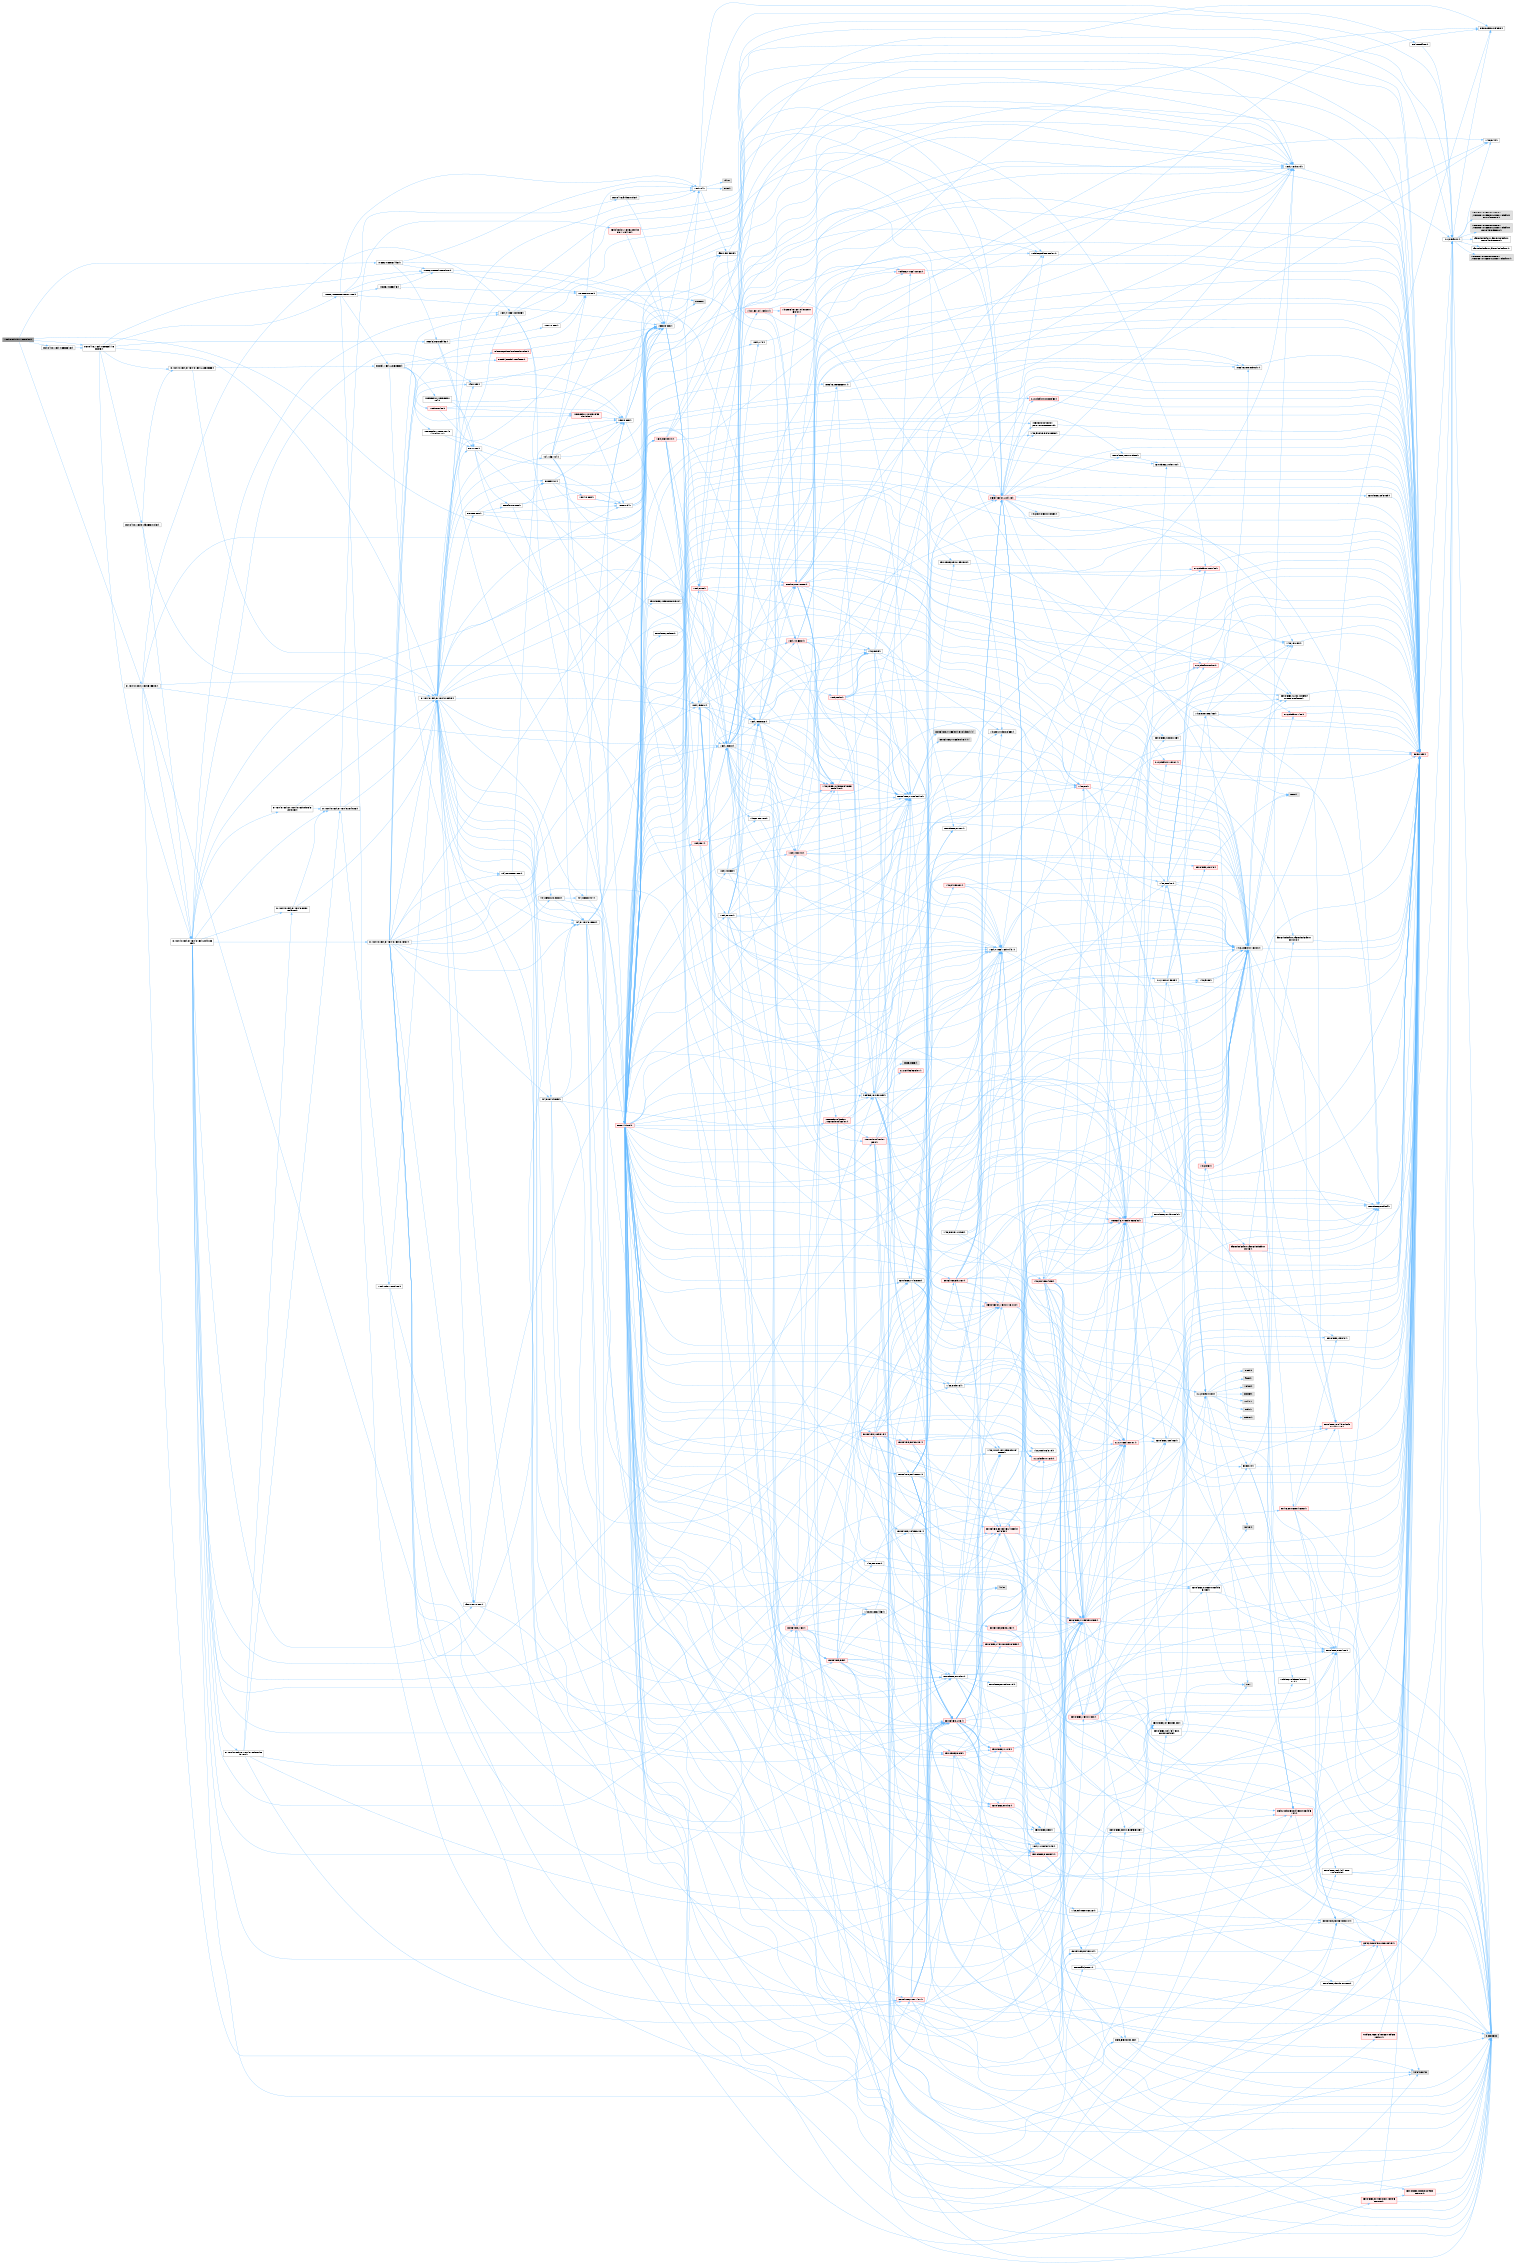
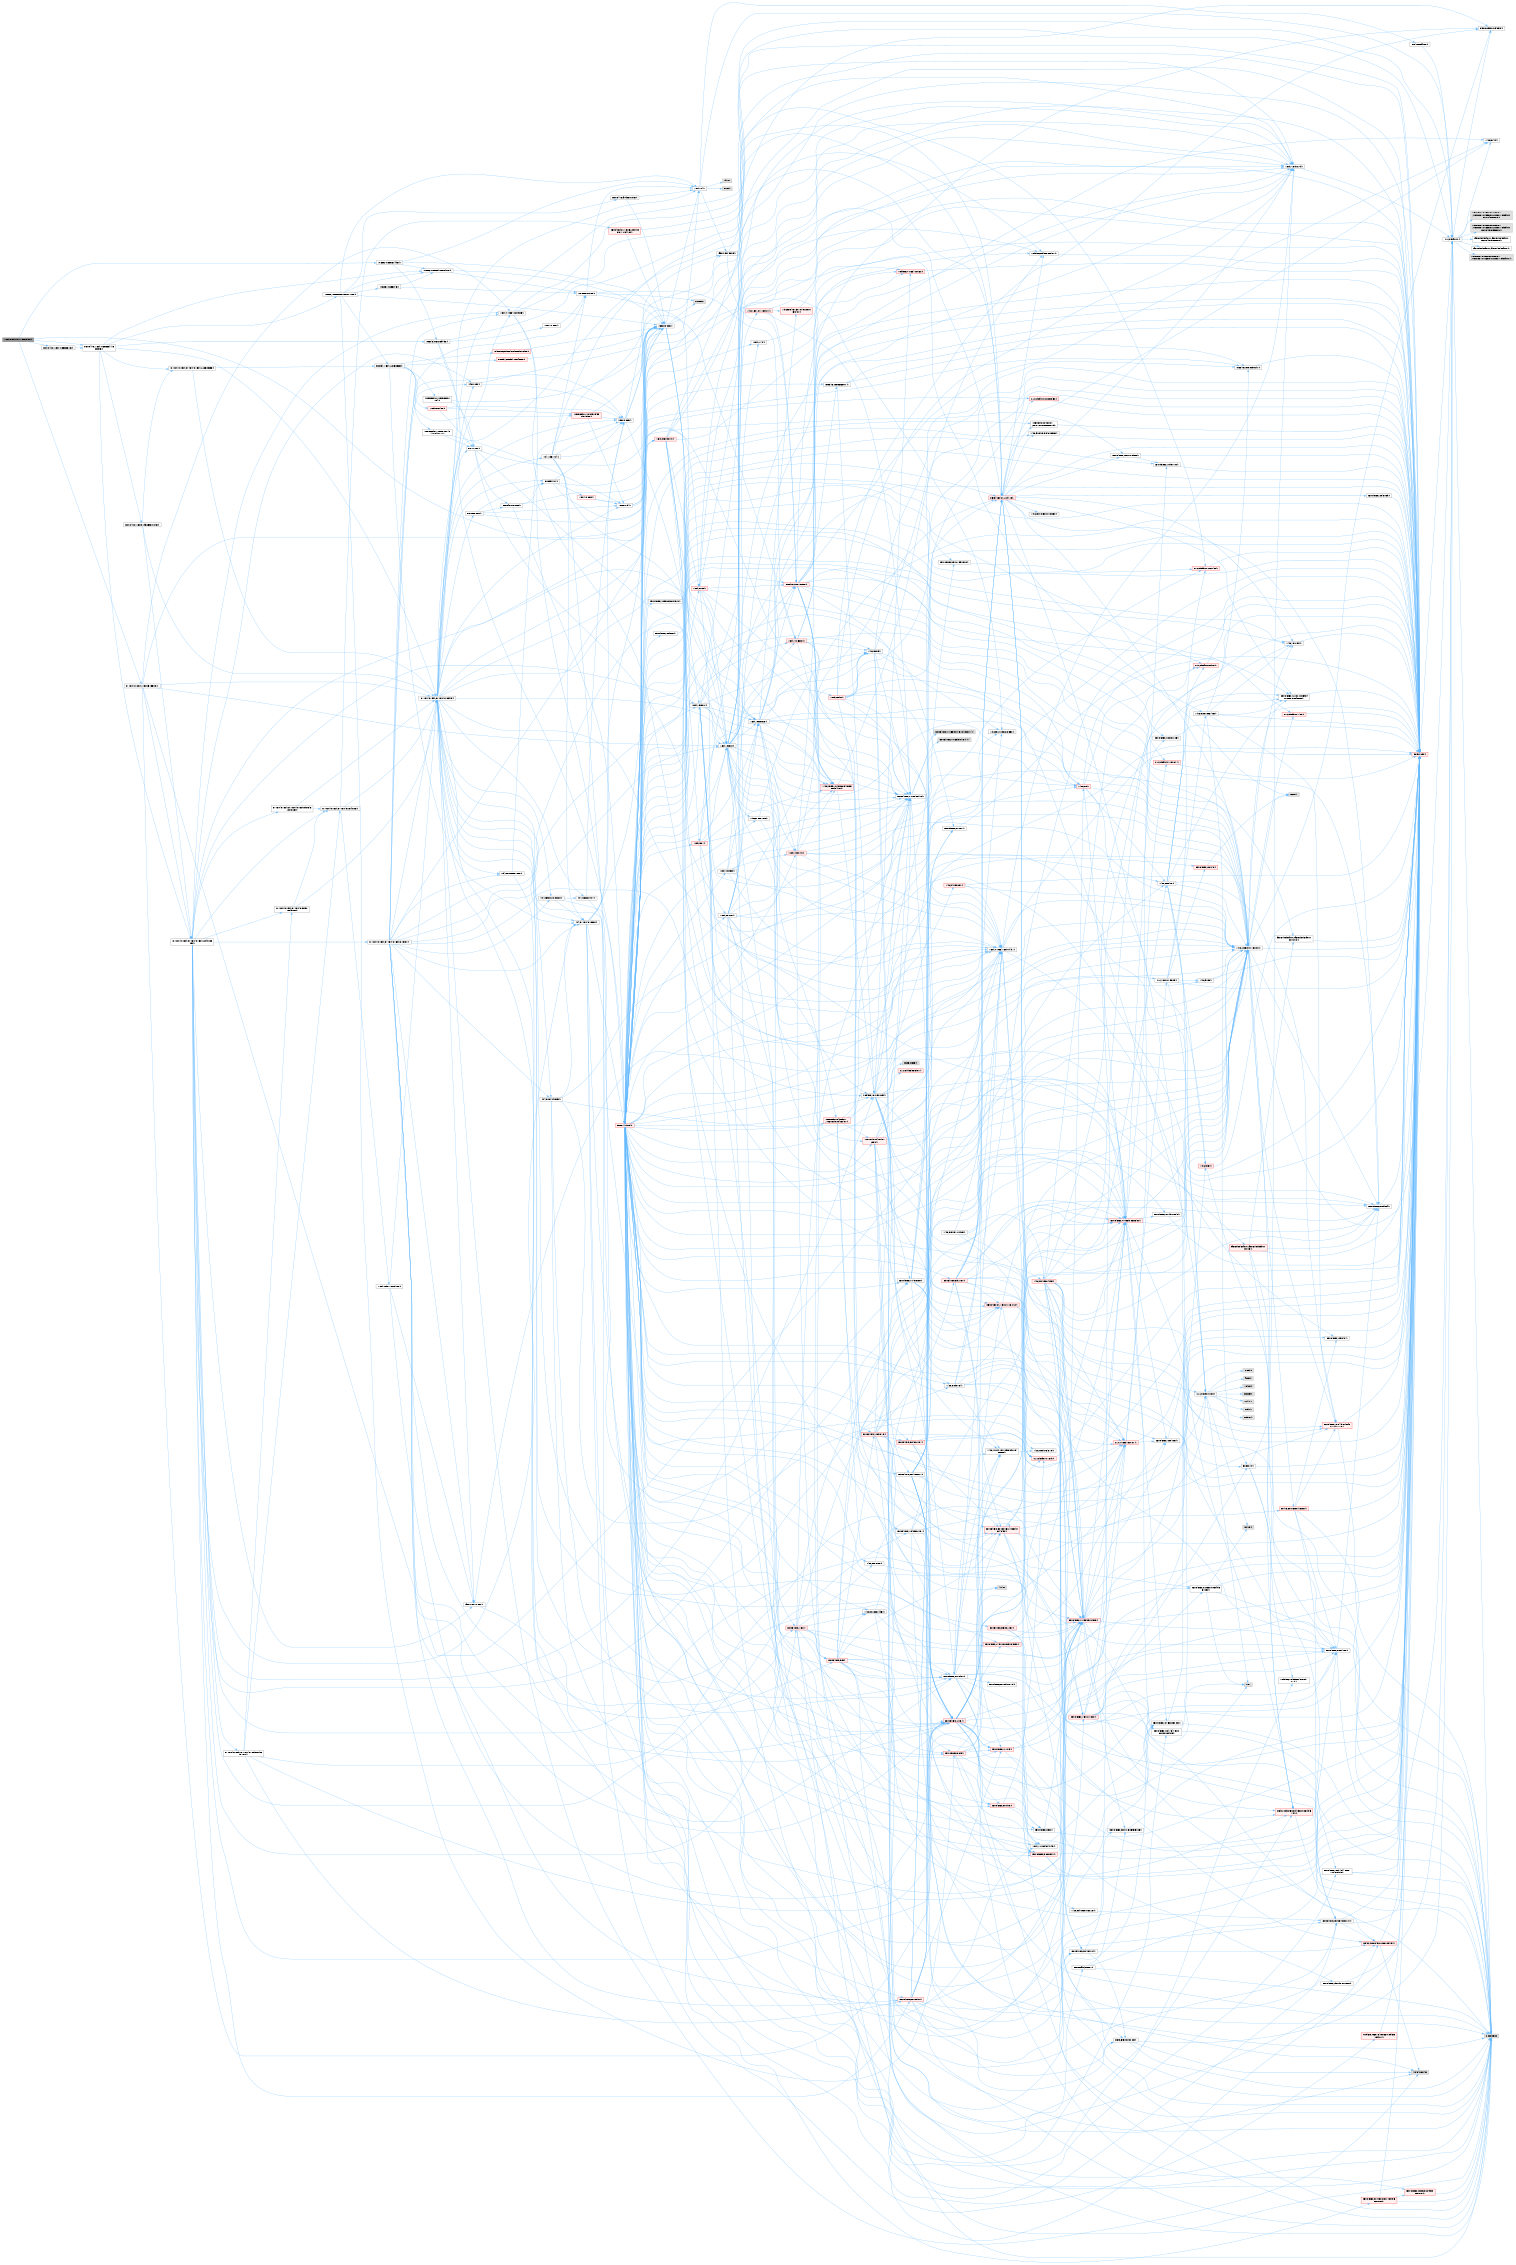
node "ImageTile/UnrealTypeTraits.h": label "ImageTile/UnrealTypeTraits.h" -> "Templates/UnrealTypeTraits.h"
node "Containers/ArrayView.h": label "Containers/ArrayView.h" -> "Containers/Function.h"
